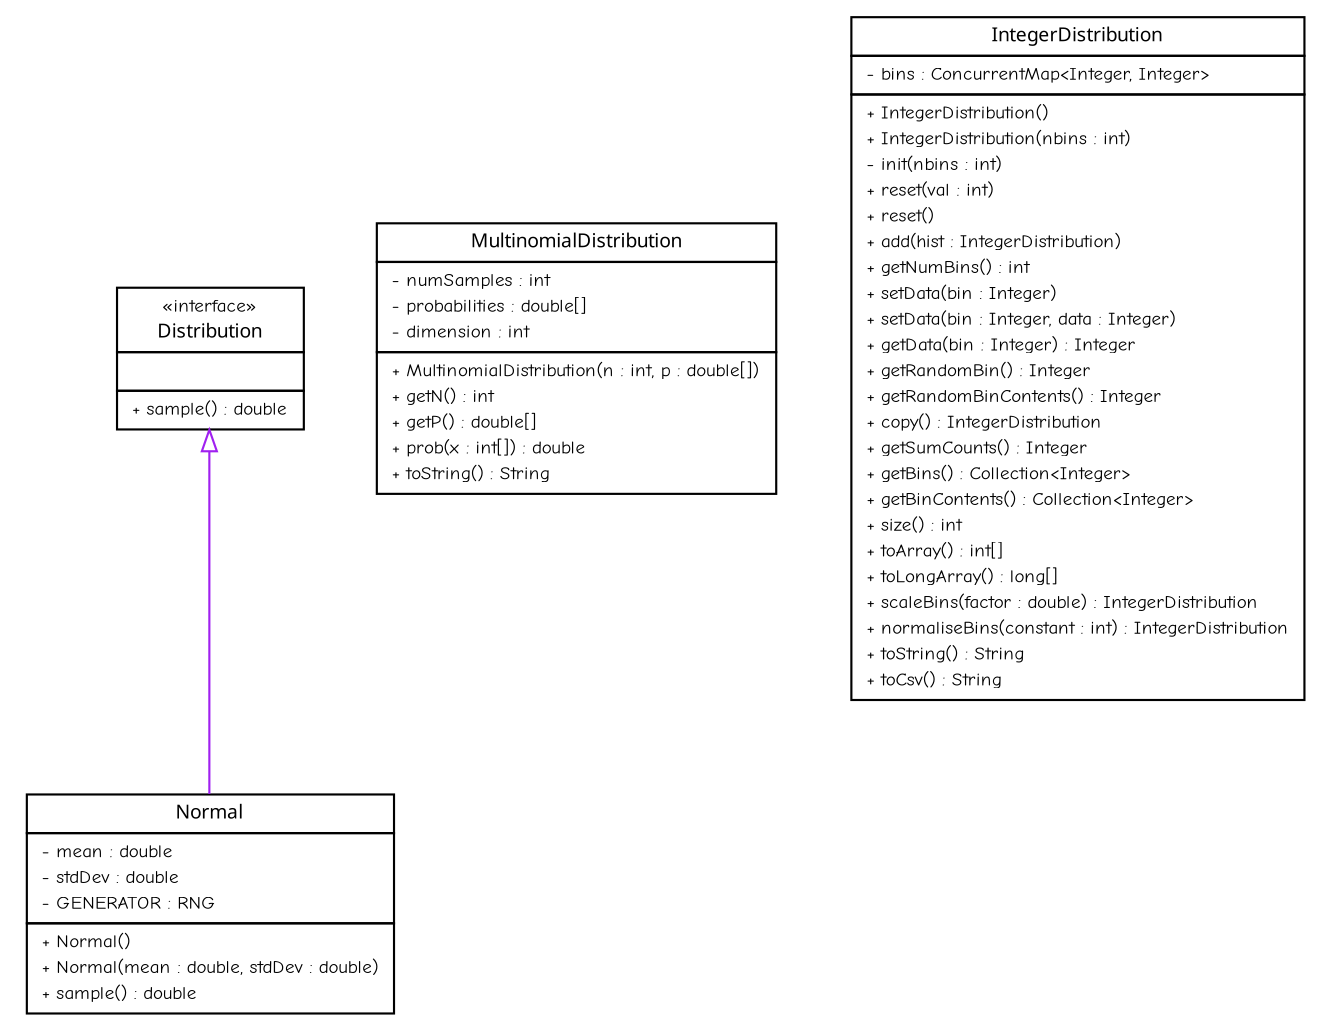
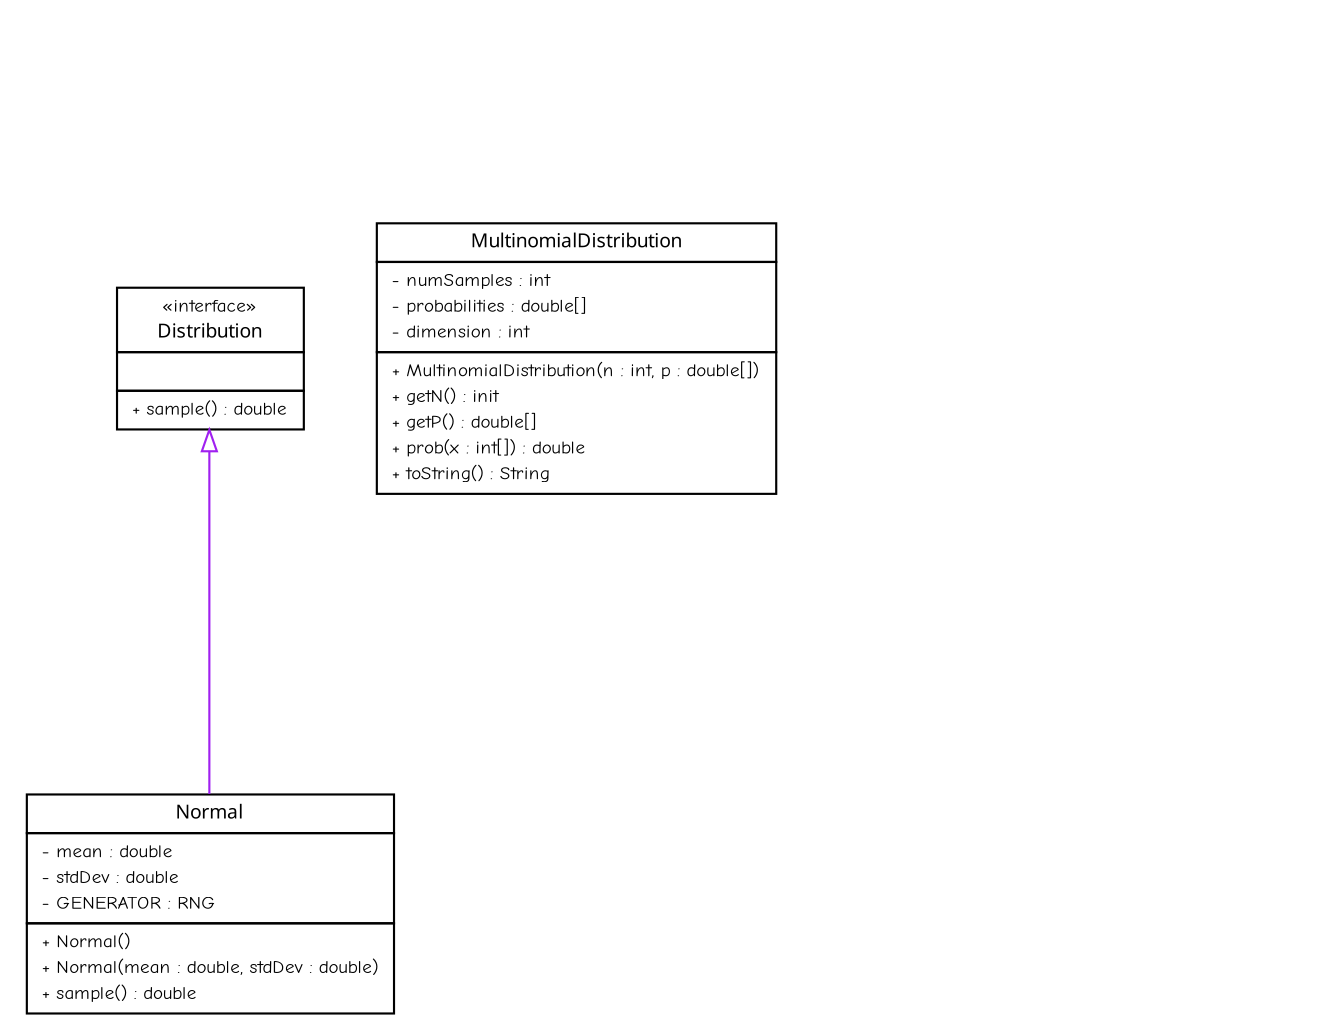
node "IntegerDistribution": removed
node "MultinomialDistribution": text "+ getN() : int" -> "+ getN() : init"
